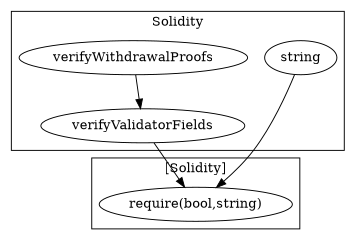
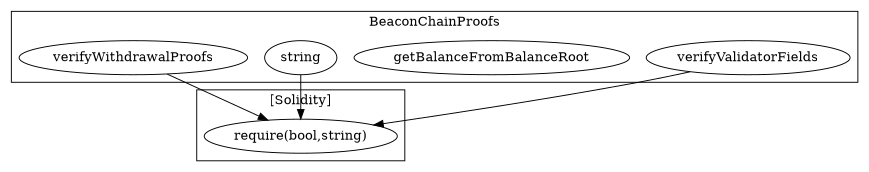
cluster "Solidity": label "Solidity" -> "BeaconChainProofs"
node "getBalanceFromBalanceRoot": added
edge "verifyWithdrawalProofs" -> "verifyValidatorFields": now "verifyWithdrawalProofs" -> "require(bool,string)"
